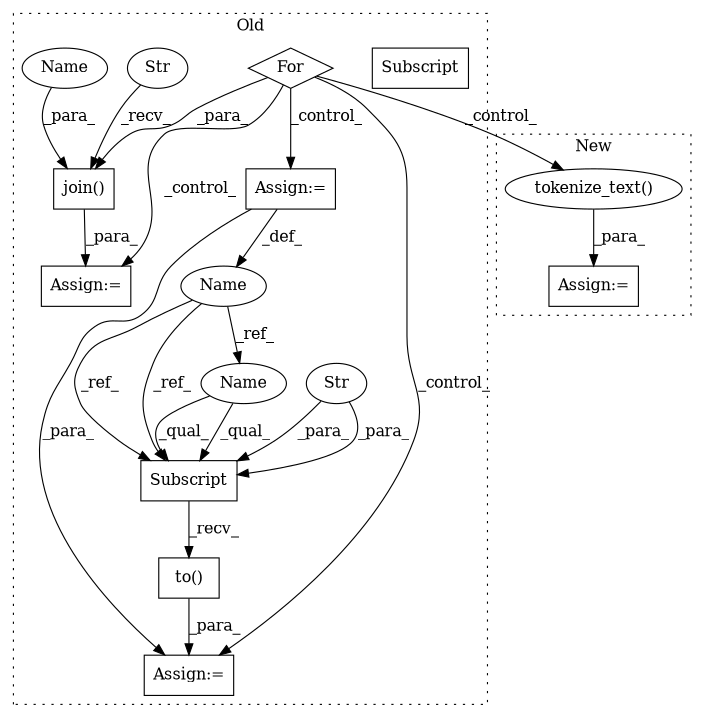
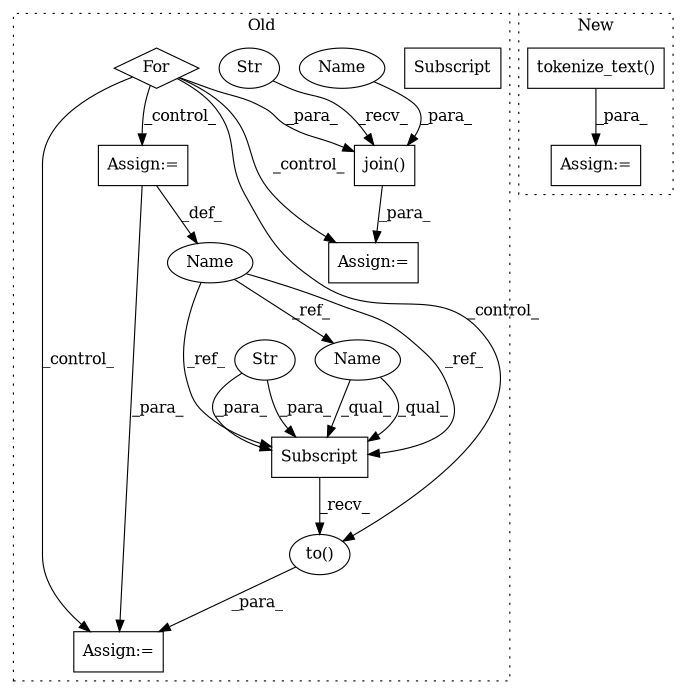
edge "For" -> "tokenize_text()": now "For" -> "to()"
node "tokenize_text()": shape ellipse -> box
node "to()": shape box -> ellipse
